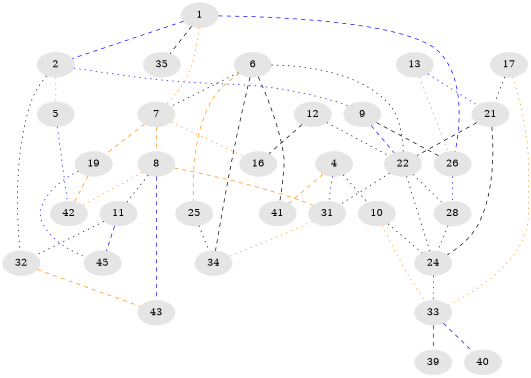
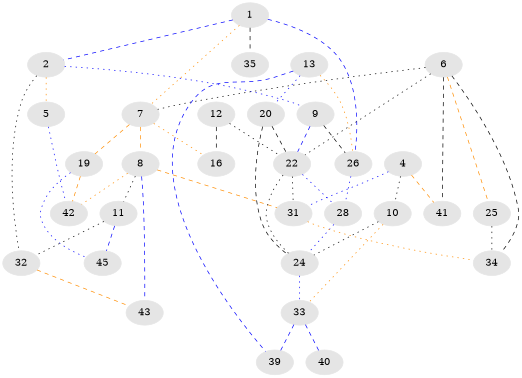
node "17": removed
node "21": label "21" -> "20"
edge "13" -- "39": added
